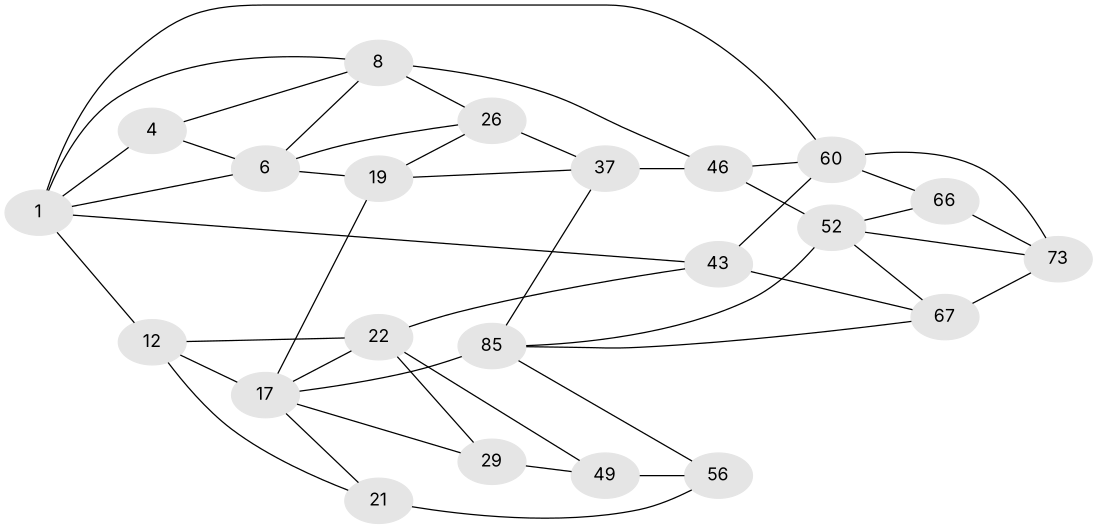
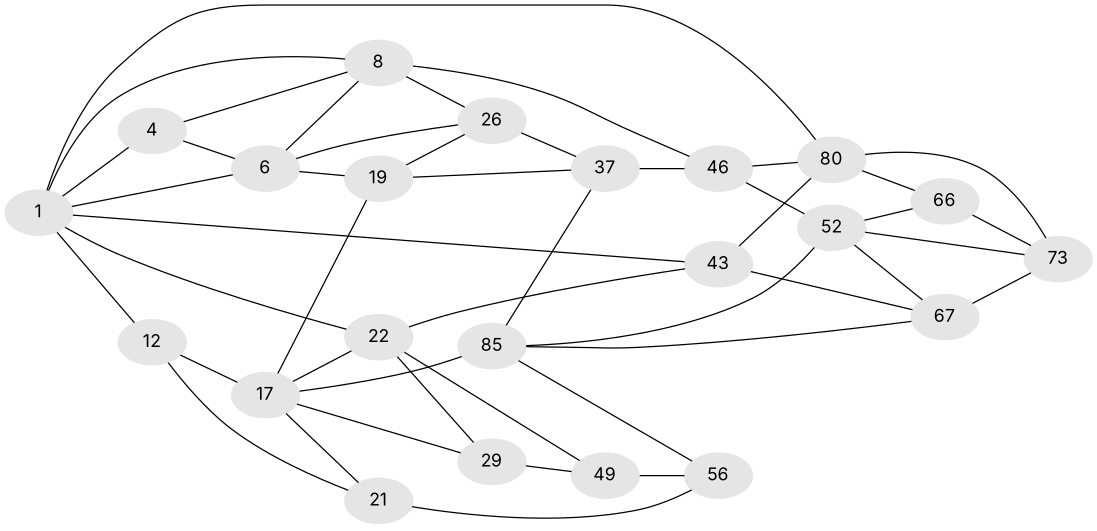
node "60": label "60" -> "80"
edge "22" -- "12": now "22" -- "1"
